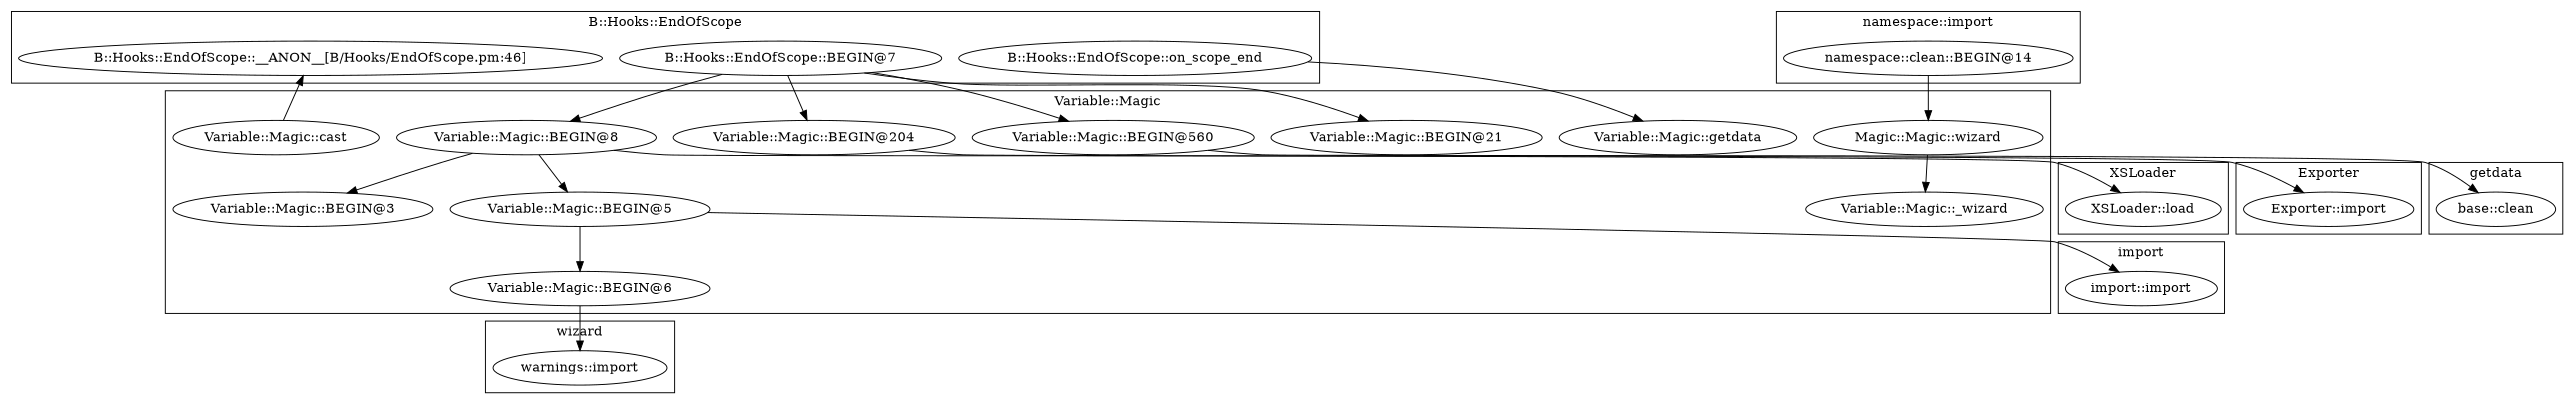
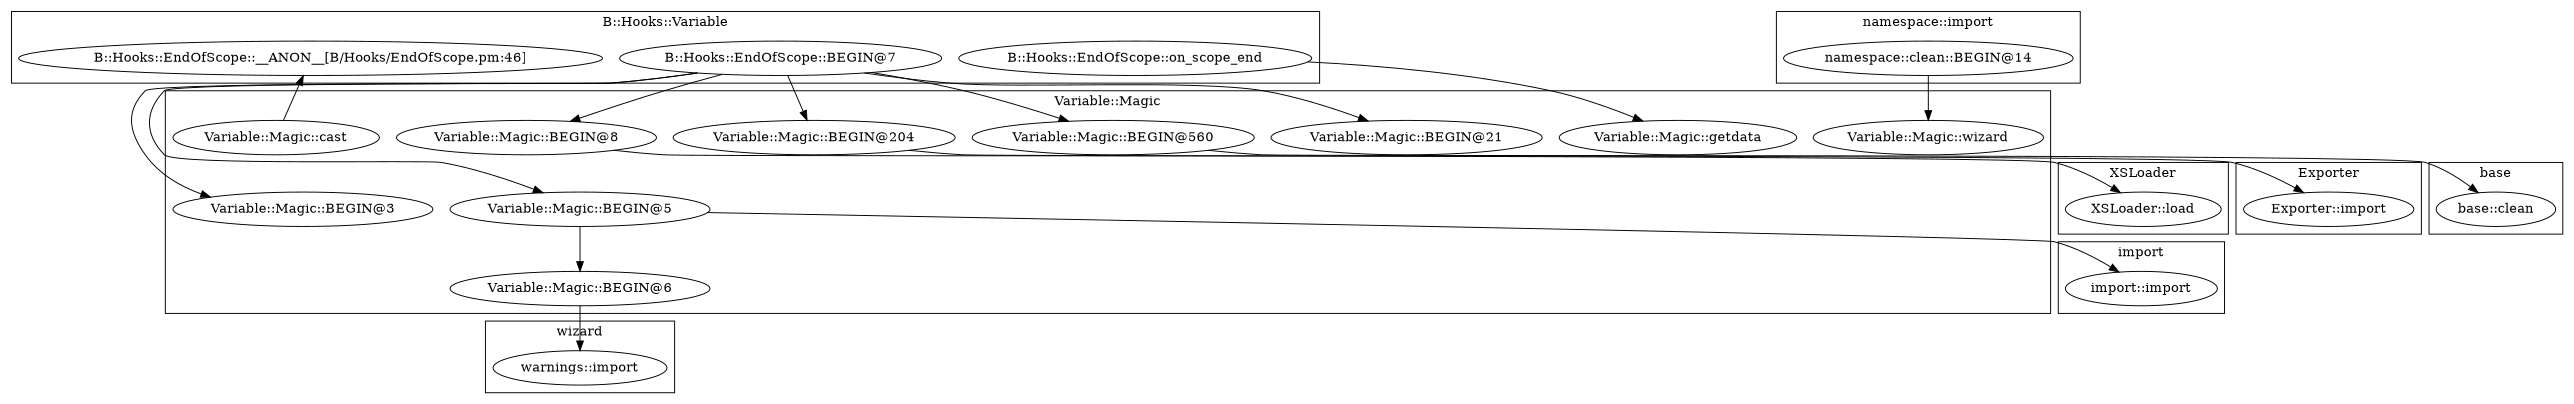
cluster "B::Hooks::EndOfScope": label "B::Hooks::EndOfScope" -> "B::Hooks::Variable"
node "Magic::Magic::wizard": label "Magic::Magic::wizard" -> "Variable::Magic::wizard"
edge "Variable::Magic::BEGIN@8" -> "Variable::Magic::BEGIN@5": now "B::Hooks::EndOfScope::BEGIN@7" -> "Variable::Magic::BEGIN@5"
edge "Variable::Magic::BEGIN@8" -> "Variable::Magic::BEGIN@3": now "B::Hooks::EndOfScope::BEGIN@7" -> "Variable::Magic::BEGIN@3"
cluster "getdata": label "getdata" -> "base"
node "Variable::Magic::_wizard": removed
